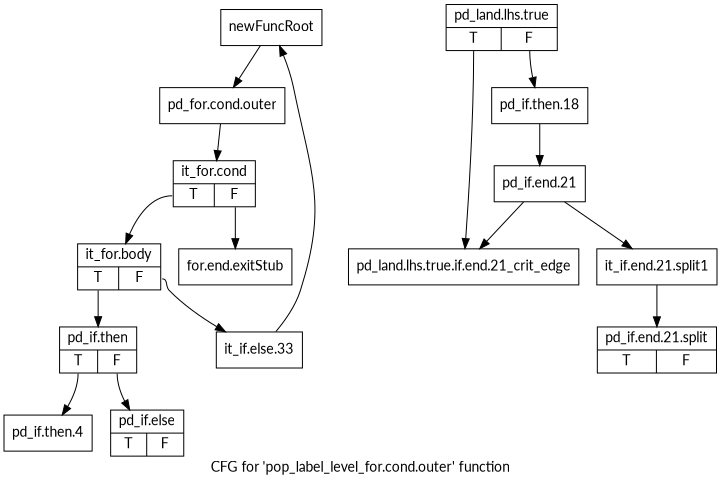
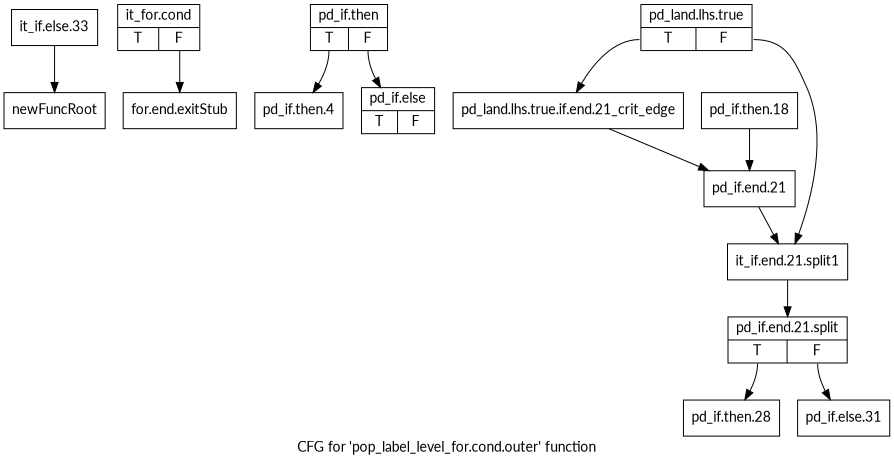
edge "pd_land.lhs.true" -> "pd_if.then.18": now "pd_land.lhs.true" -> "it_if.end.21.split1"
node "pd_for.cond.outer": removed
edge "pd_if.end.21" -> "pd_land.lhs.true.if.end.21_crit_edge": reversed
node "it_for.body": removed
node "pd_if.then.28": added
node "pd_if.else.31": added
